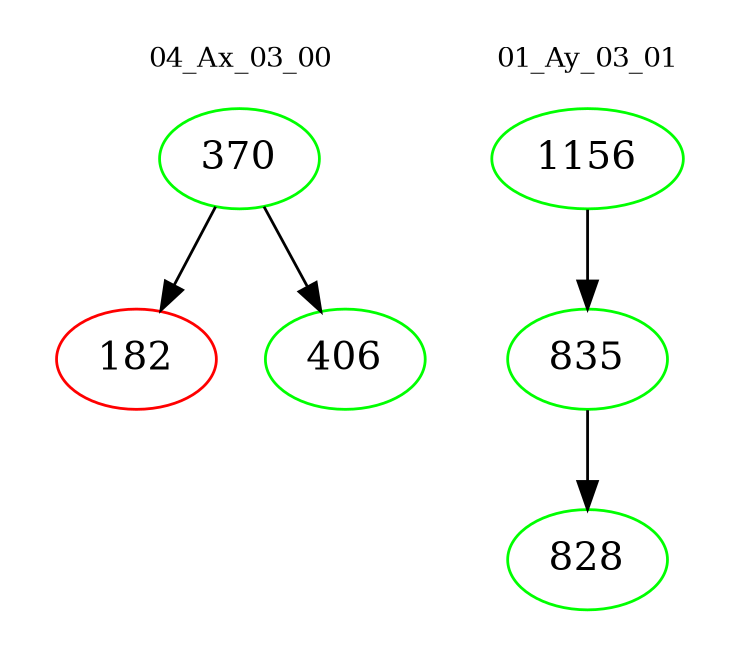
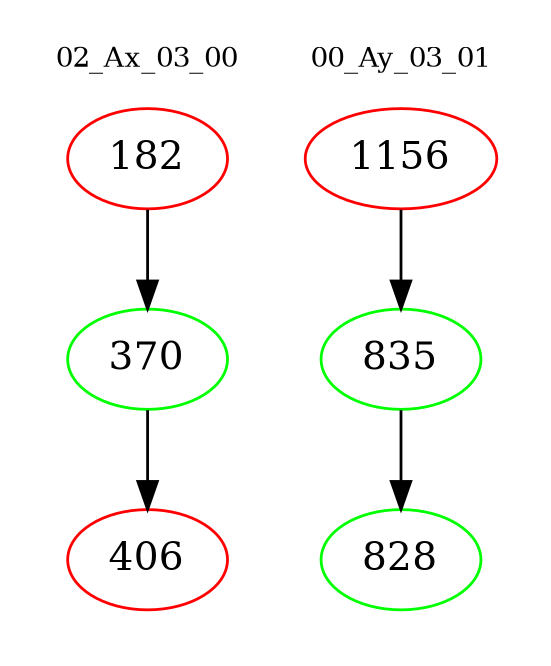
cluster "04_Ax_03_00": label "04_Ax_03_00" -> "02_Ax_03_00"
cluster "01_Ay_03_01": label "01_Ay_03_01" -> "00_Ay_03_01"
node "1156": color green -> red
edge "370" -> "182": reversed
node "406": color green -> red
